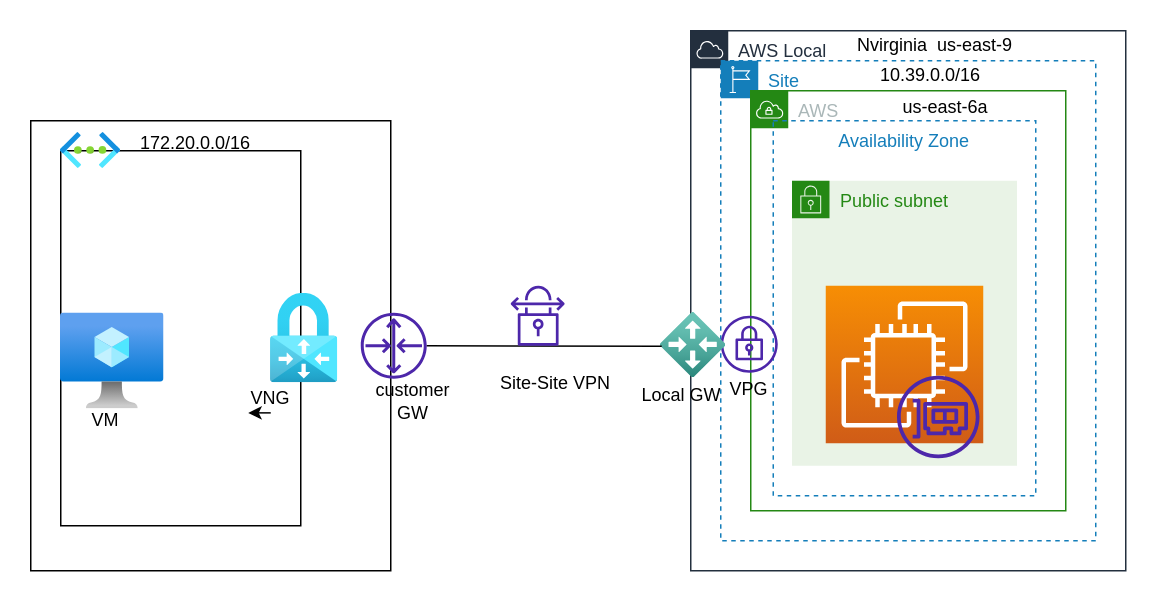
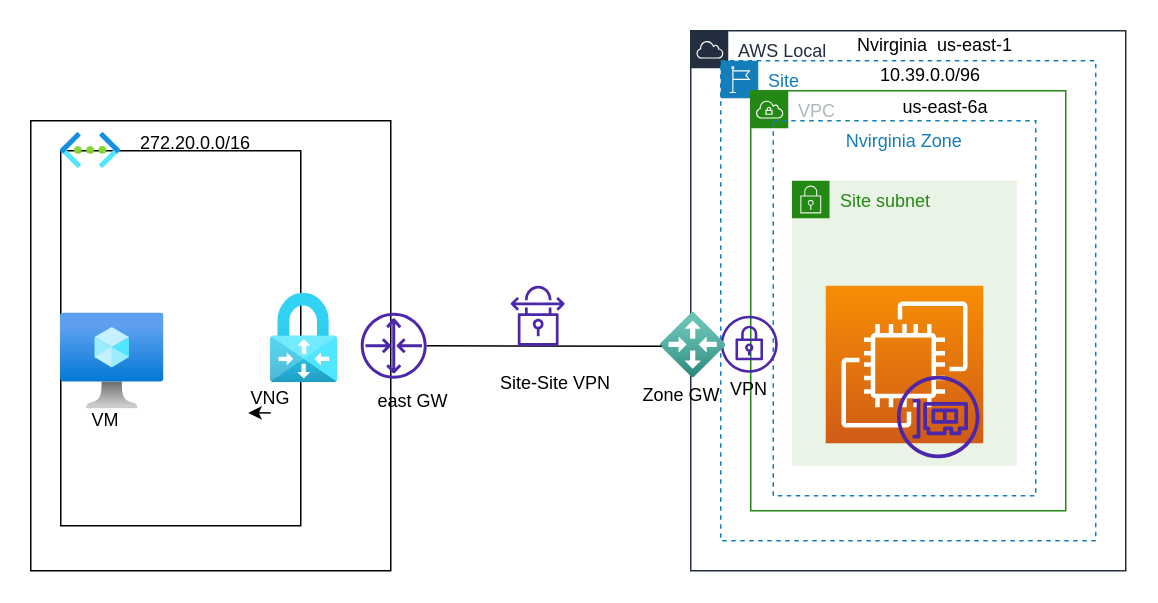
node "Nvirginia us-east-9": label "Nvirginia us-east-9" -> "Nvirginia us-east-1"
node "10.39.0.0/16": label "10.39.0.0/16" -> "10.39.0.0/96"
node "AWS": label "AWS" -> "VPC"
node "Availability Zone": label "Availability Zone" -> "Nvirginia Zone"
node "172.20.0.0/16": label "172.20.0.0/16" -> "272.20.0.0/16"
node "Public subnet": label "Public subnet" -> "Site subnet"
node "VPG": label "VPG" -> "VPN"
node "Local GW": label "Local GW" -> "Zone GW"
node "customer GW": label "customer GW" -> "east GW"
